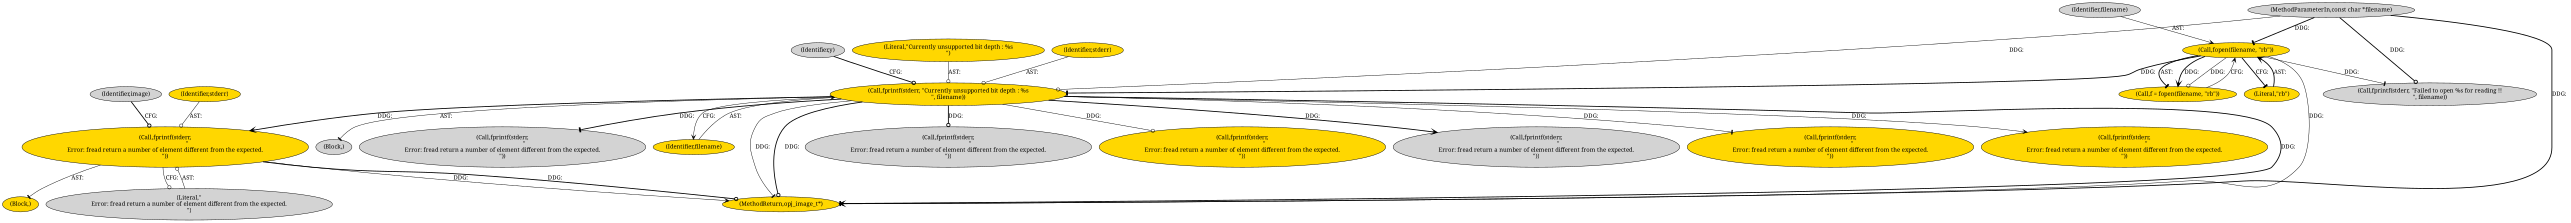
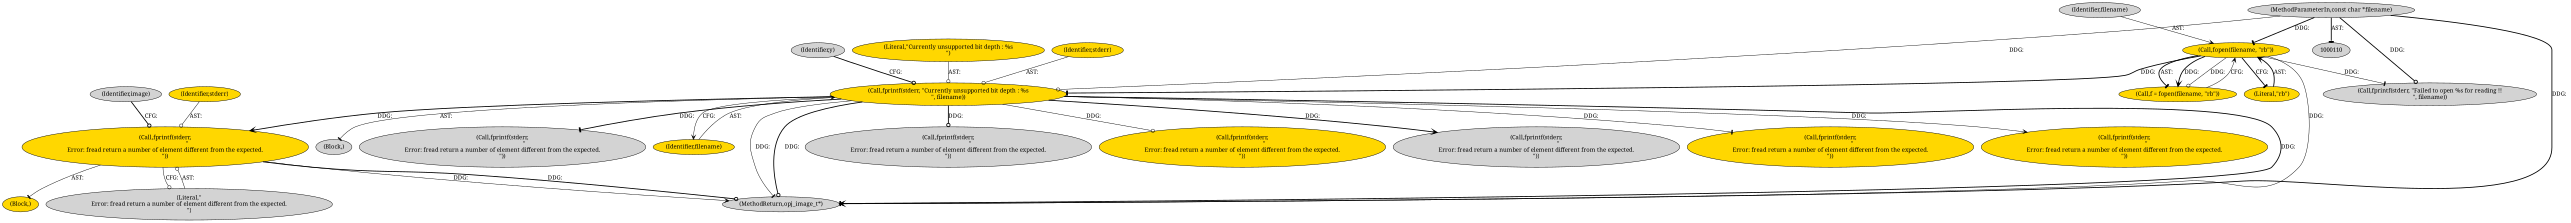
node "1000110": added
node "(MethodReturn,opj_image_t*)": fillcolor gold -> lightgrey
